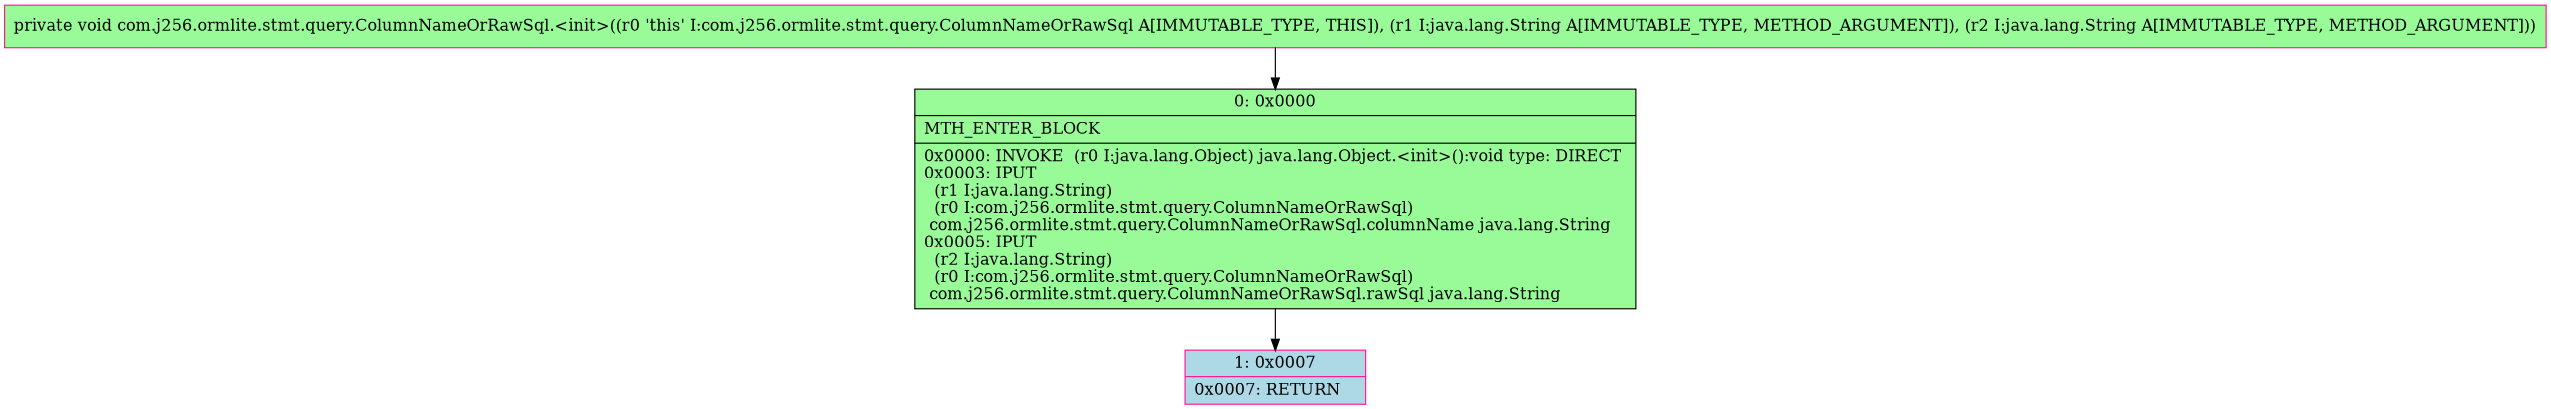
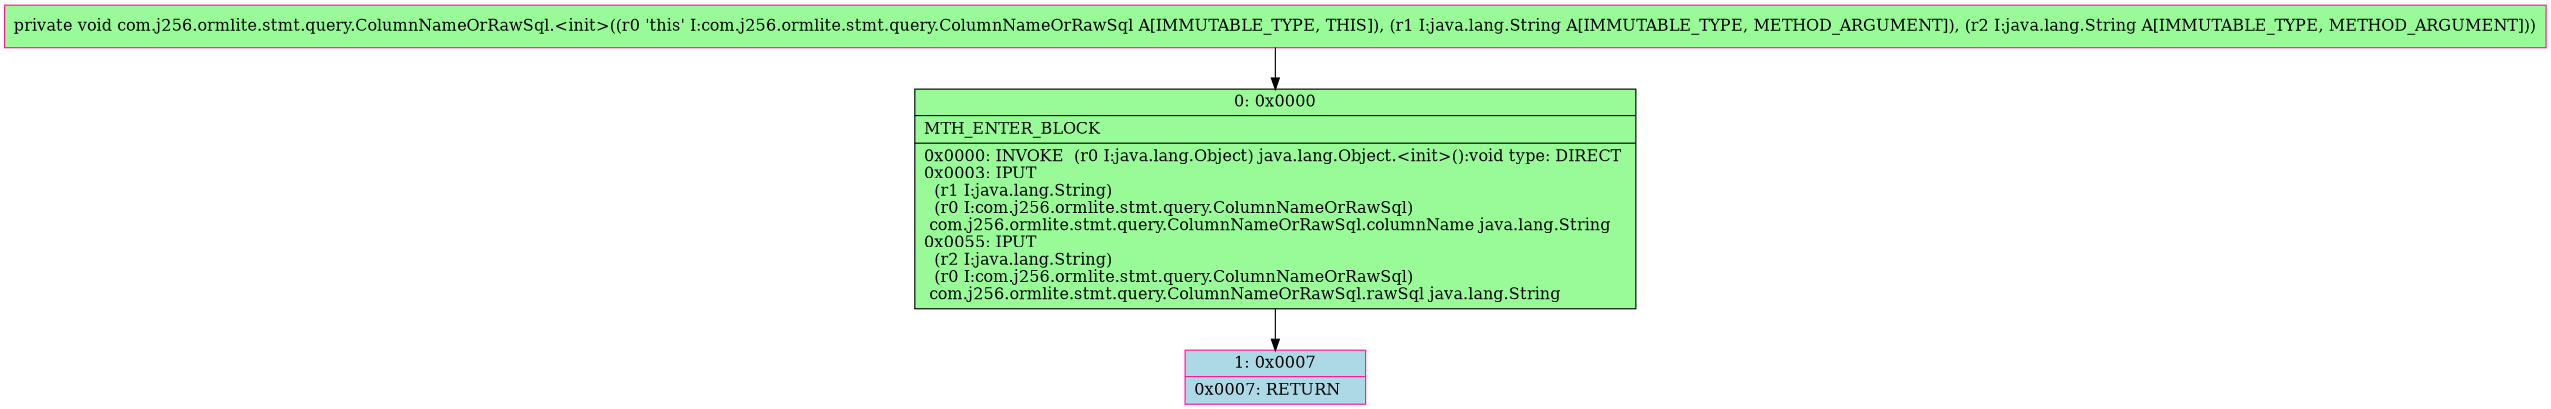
node "0: 0x0000": text "0x0005: IPUT" -> "0x0055: IPUT"
